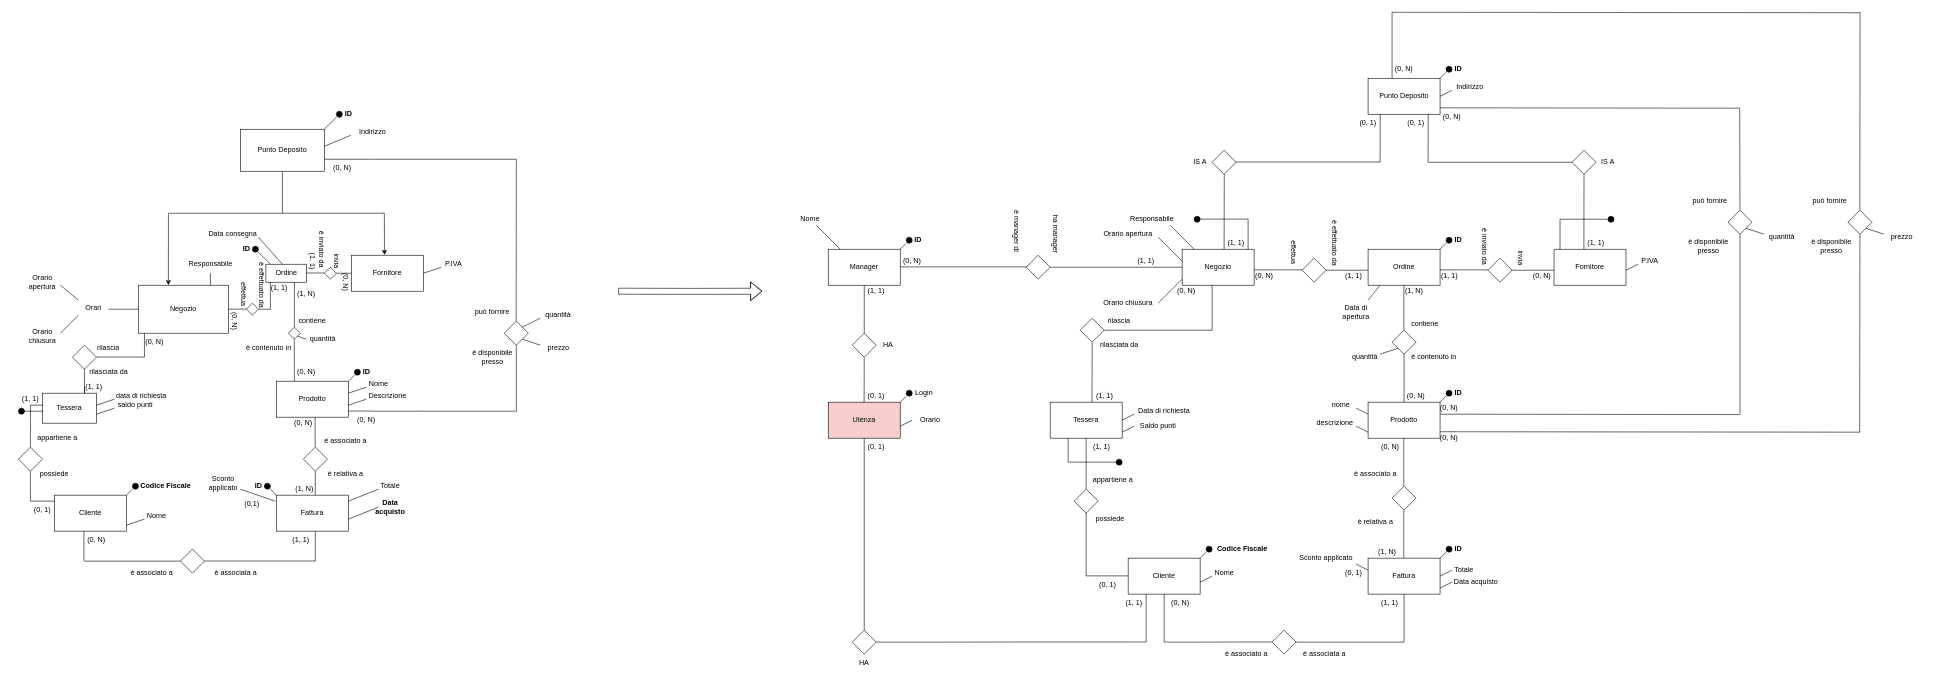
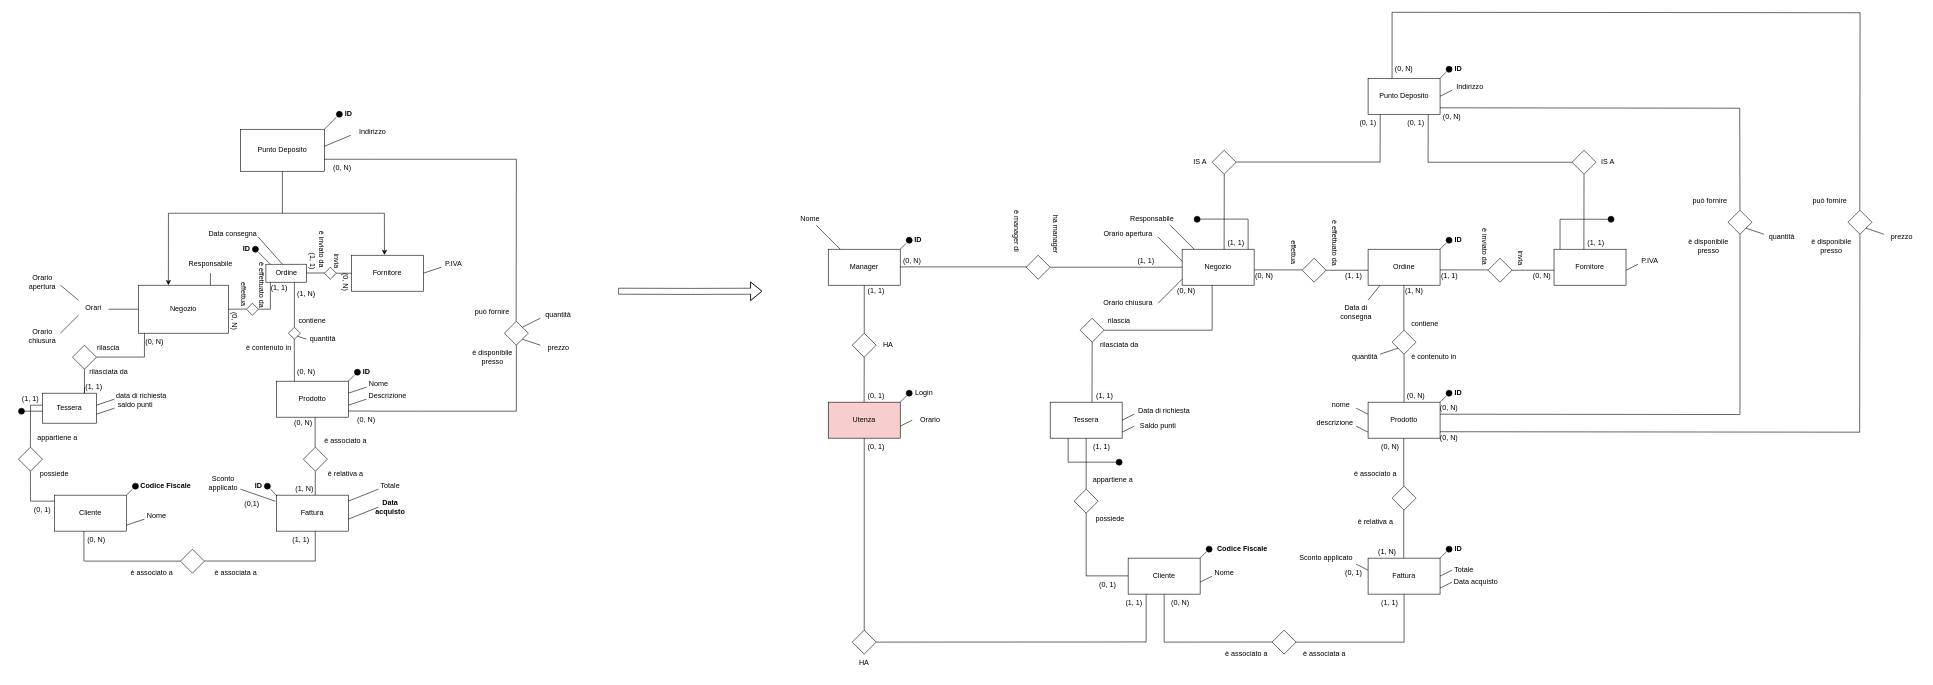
node "Data di apertura": label "Data di apertura" -> "Data di consegna"
